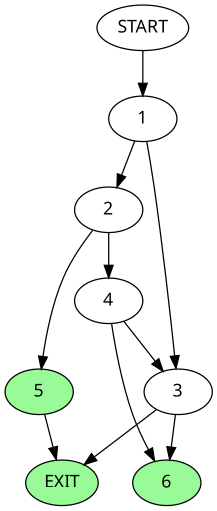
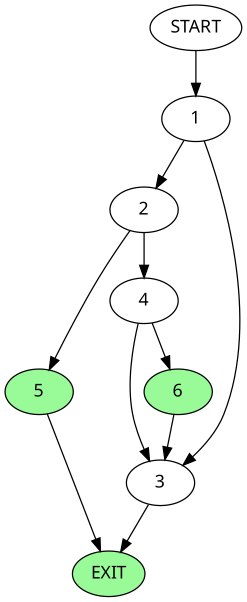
edge "3" -> "6": reversed
